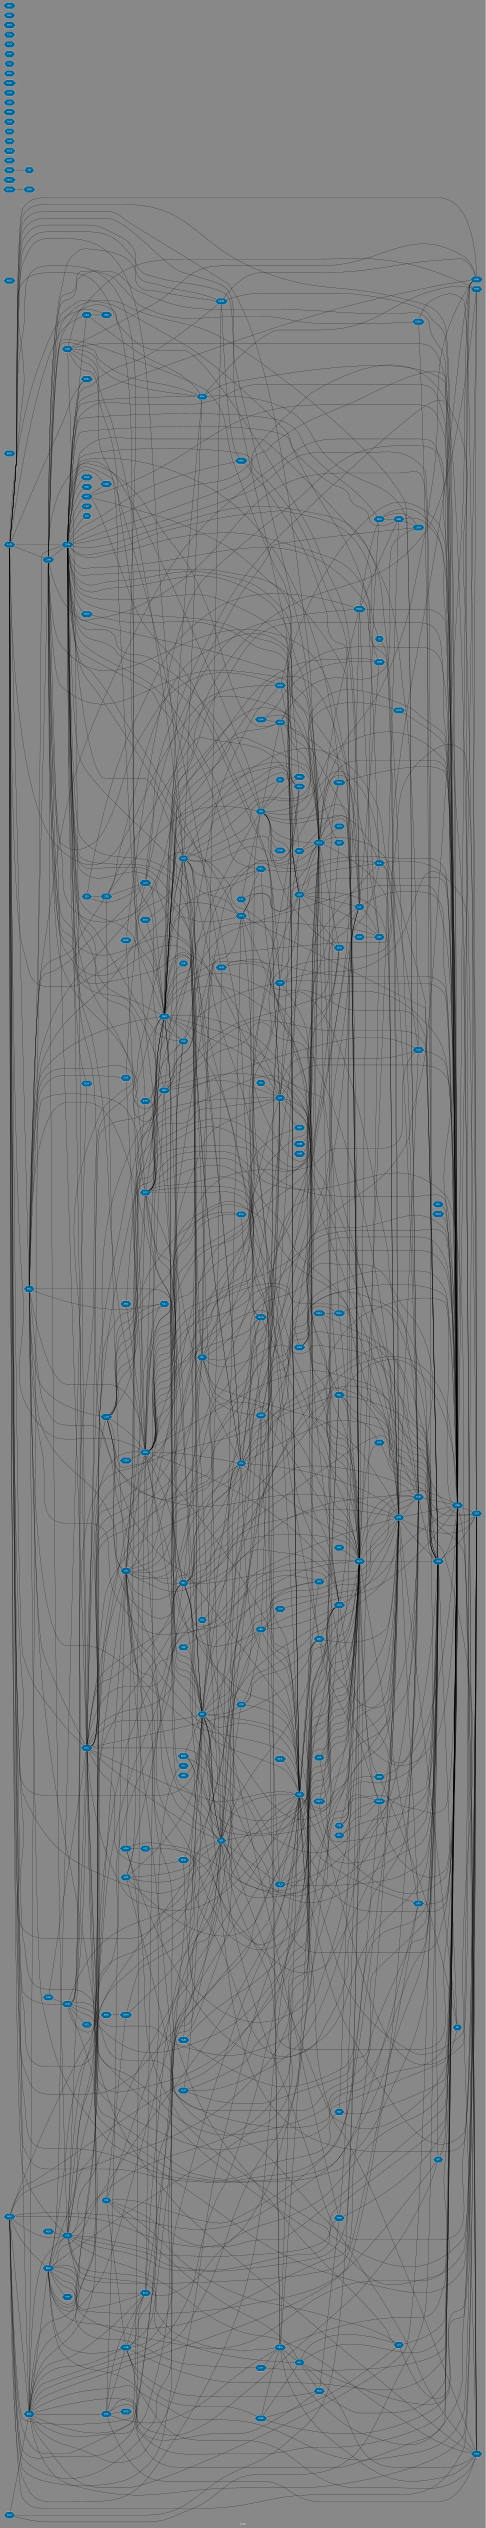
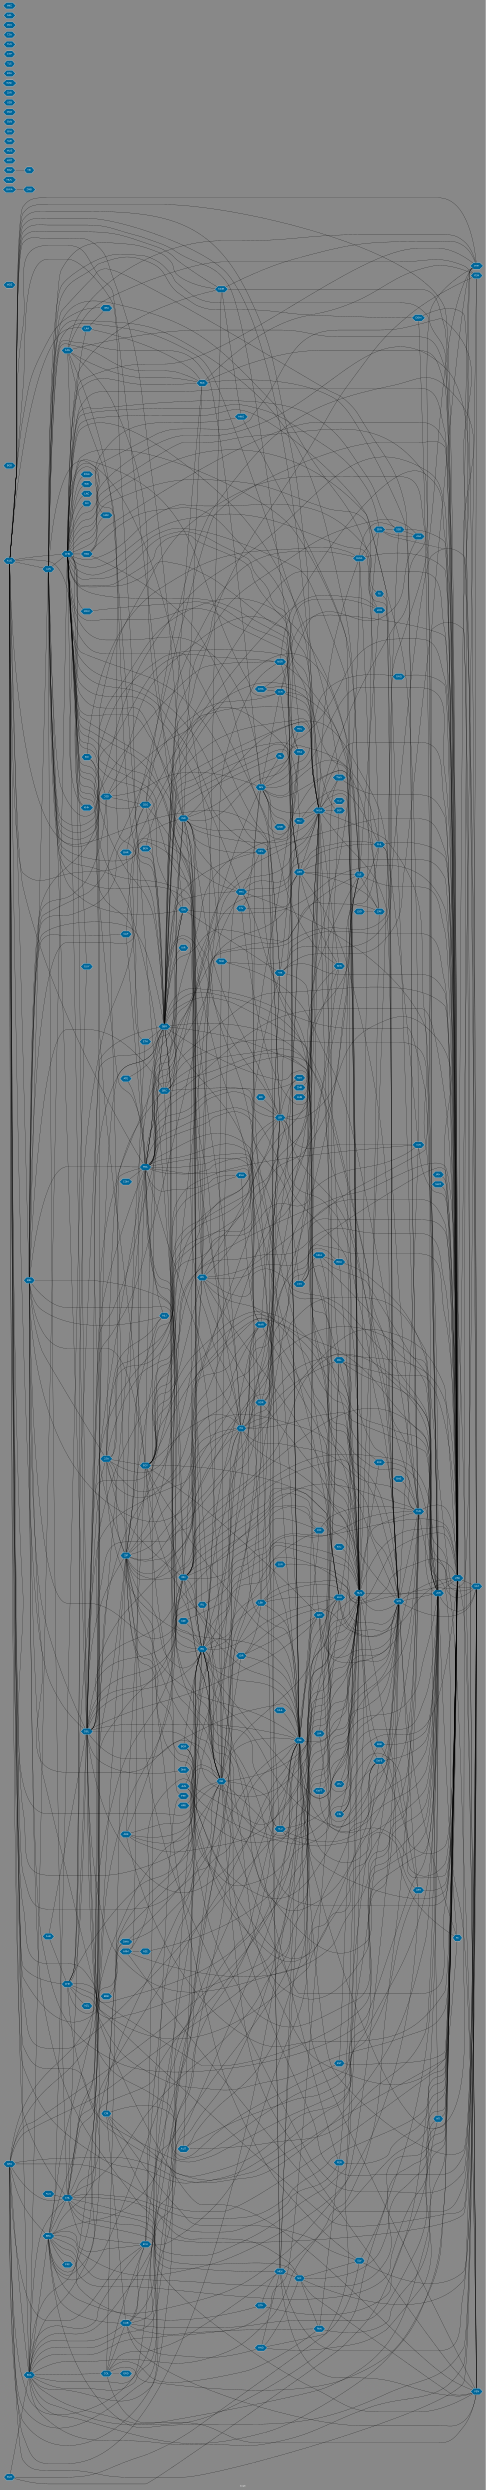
node "BHS": added
